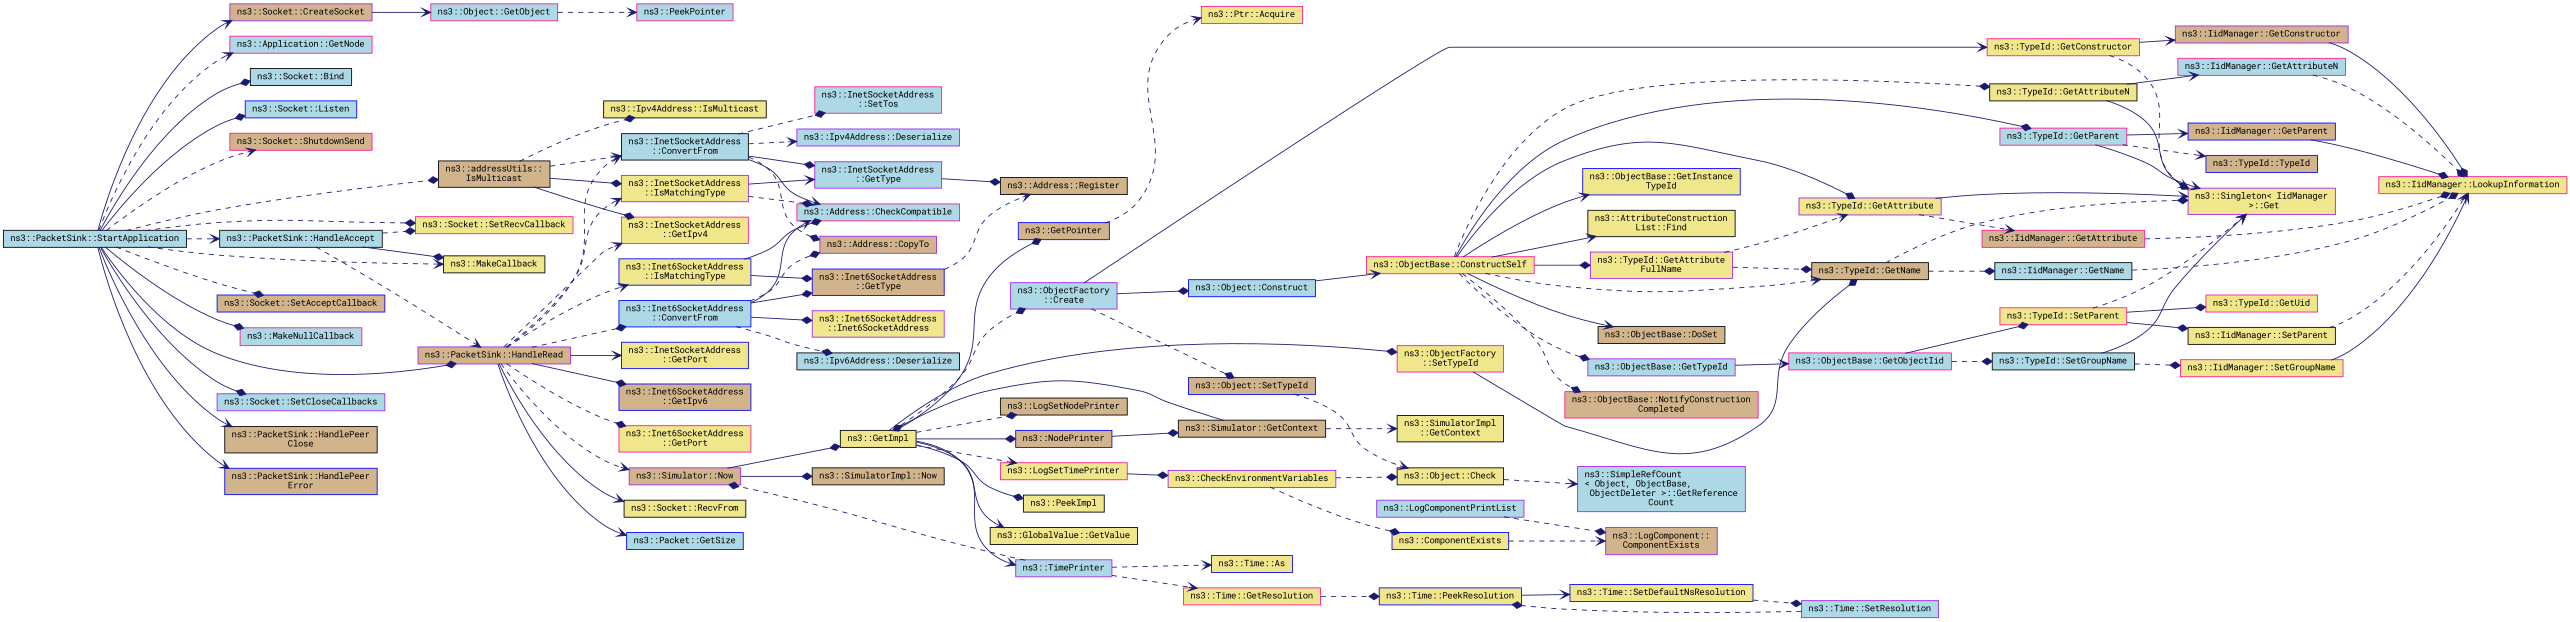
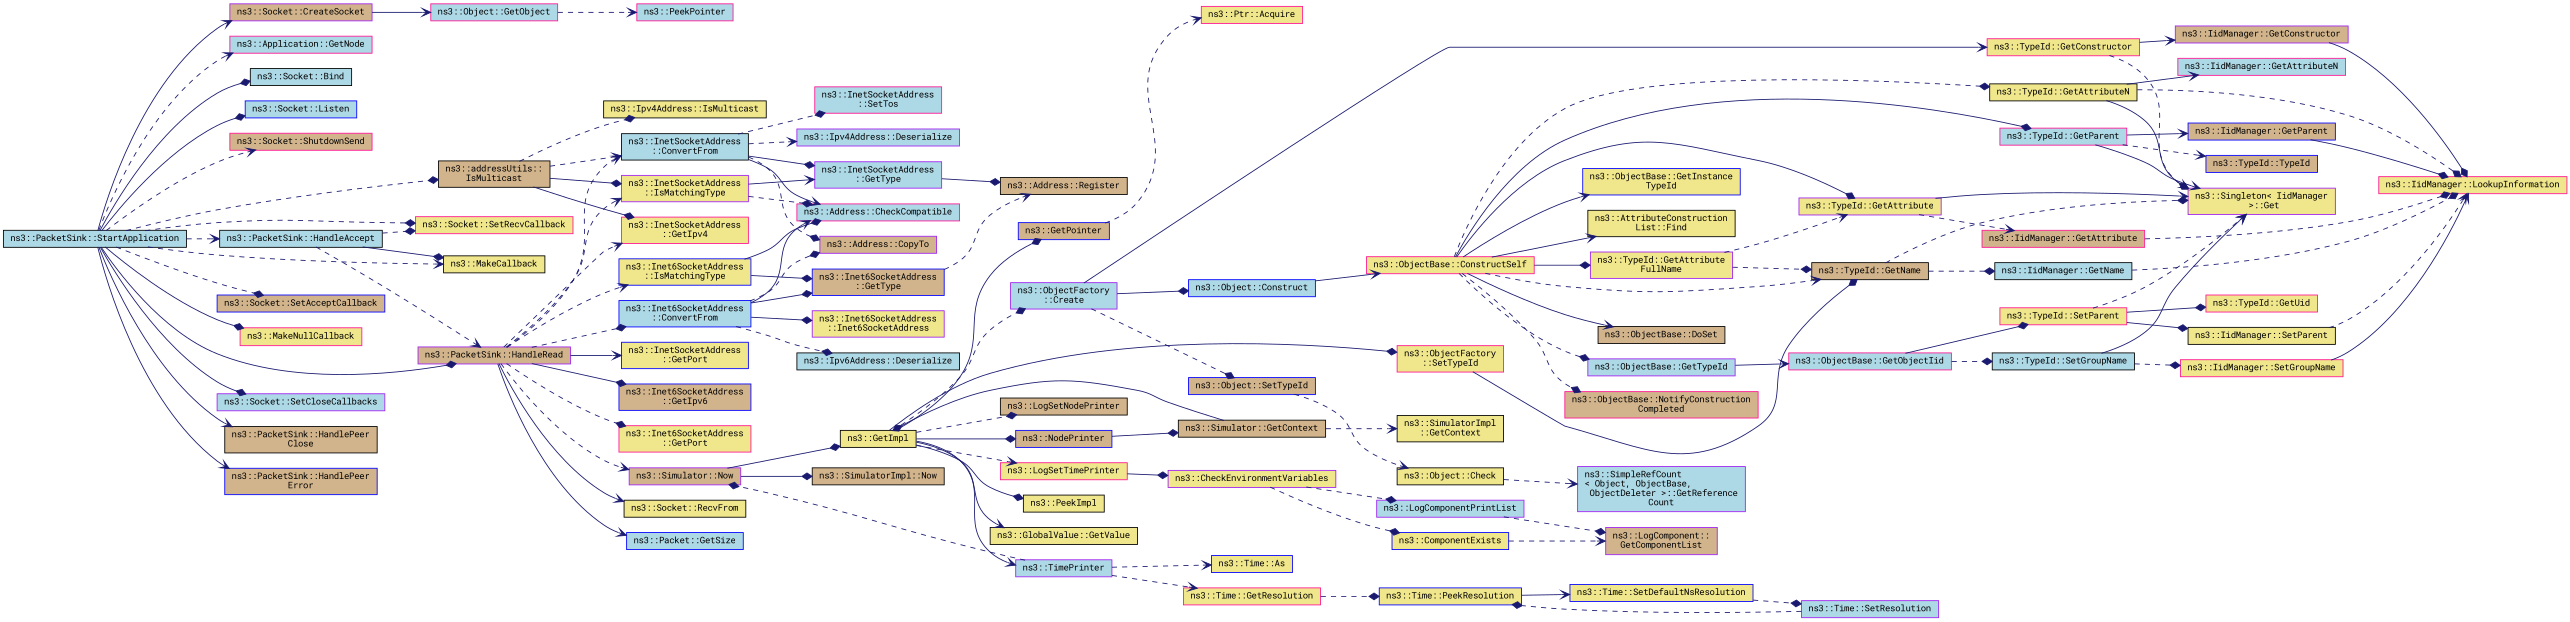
edge "ns3::IidManager::GetAttributeN" -> "ns3::IidManager::LookupInformation": now "ns3::TypeId::GetAttributeN" -> "ns3::IidManager::LookupInformation"
node "ns3::MakeNullCallback": fillcolor lightblue -> khaki
edge "ns3::CheckEnvironmentVariables" -> "ns3::Object::Check": now "ns3::CheckEnvironmentVariables" -> "ns3::LogComponentPrintList"
node "ns3::LogComponent:: ComponentExists": label "ns3::LogComponent:: ComponentExists" -> "ns3::LogComponent:: GetComponentList"
